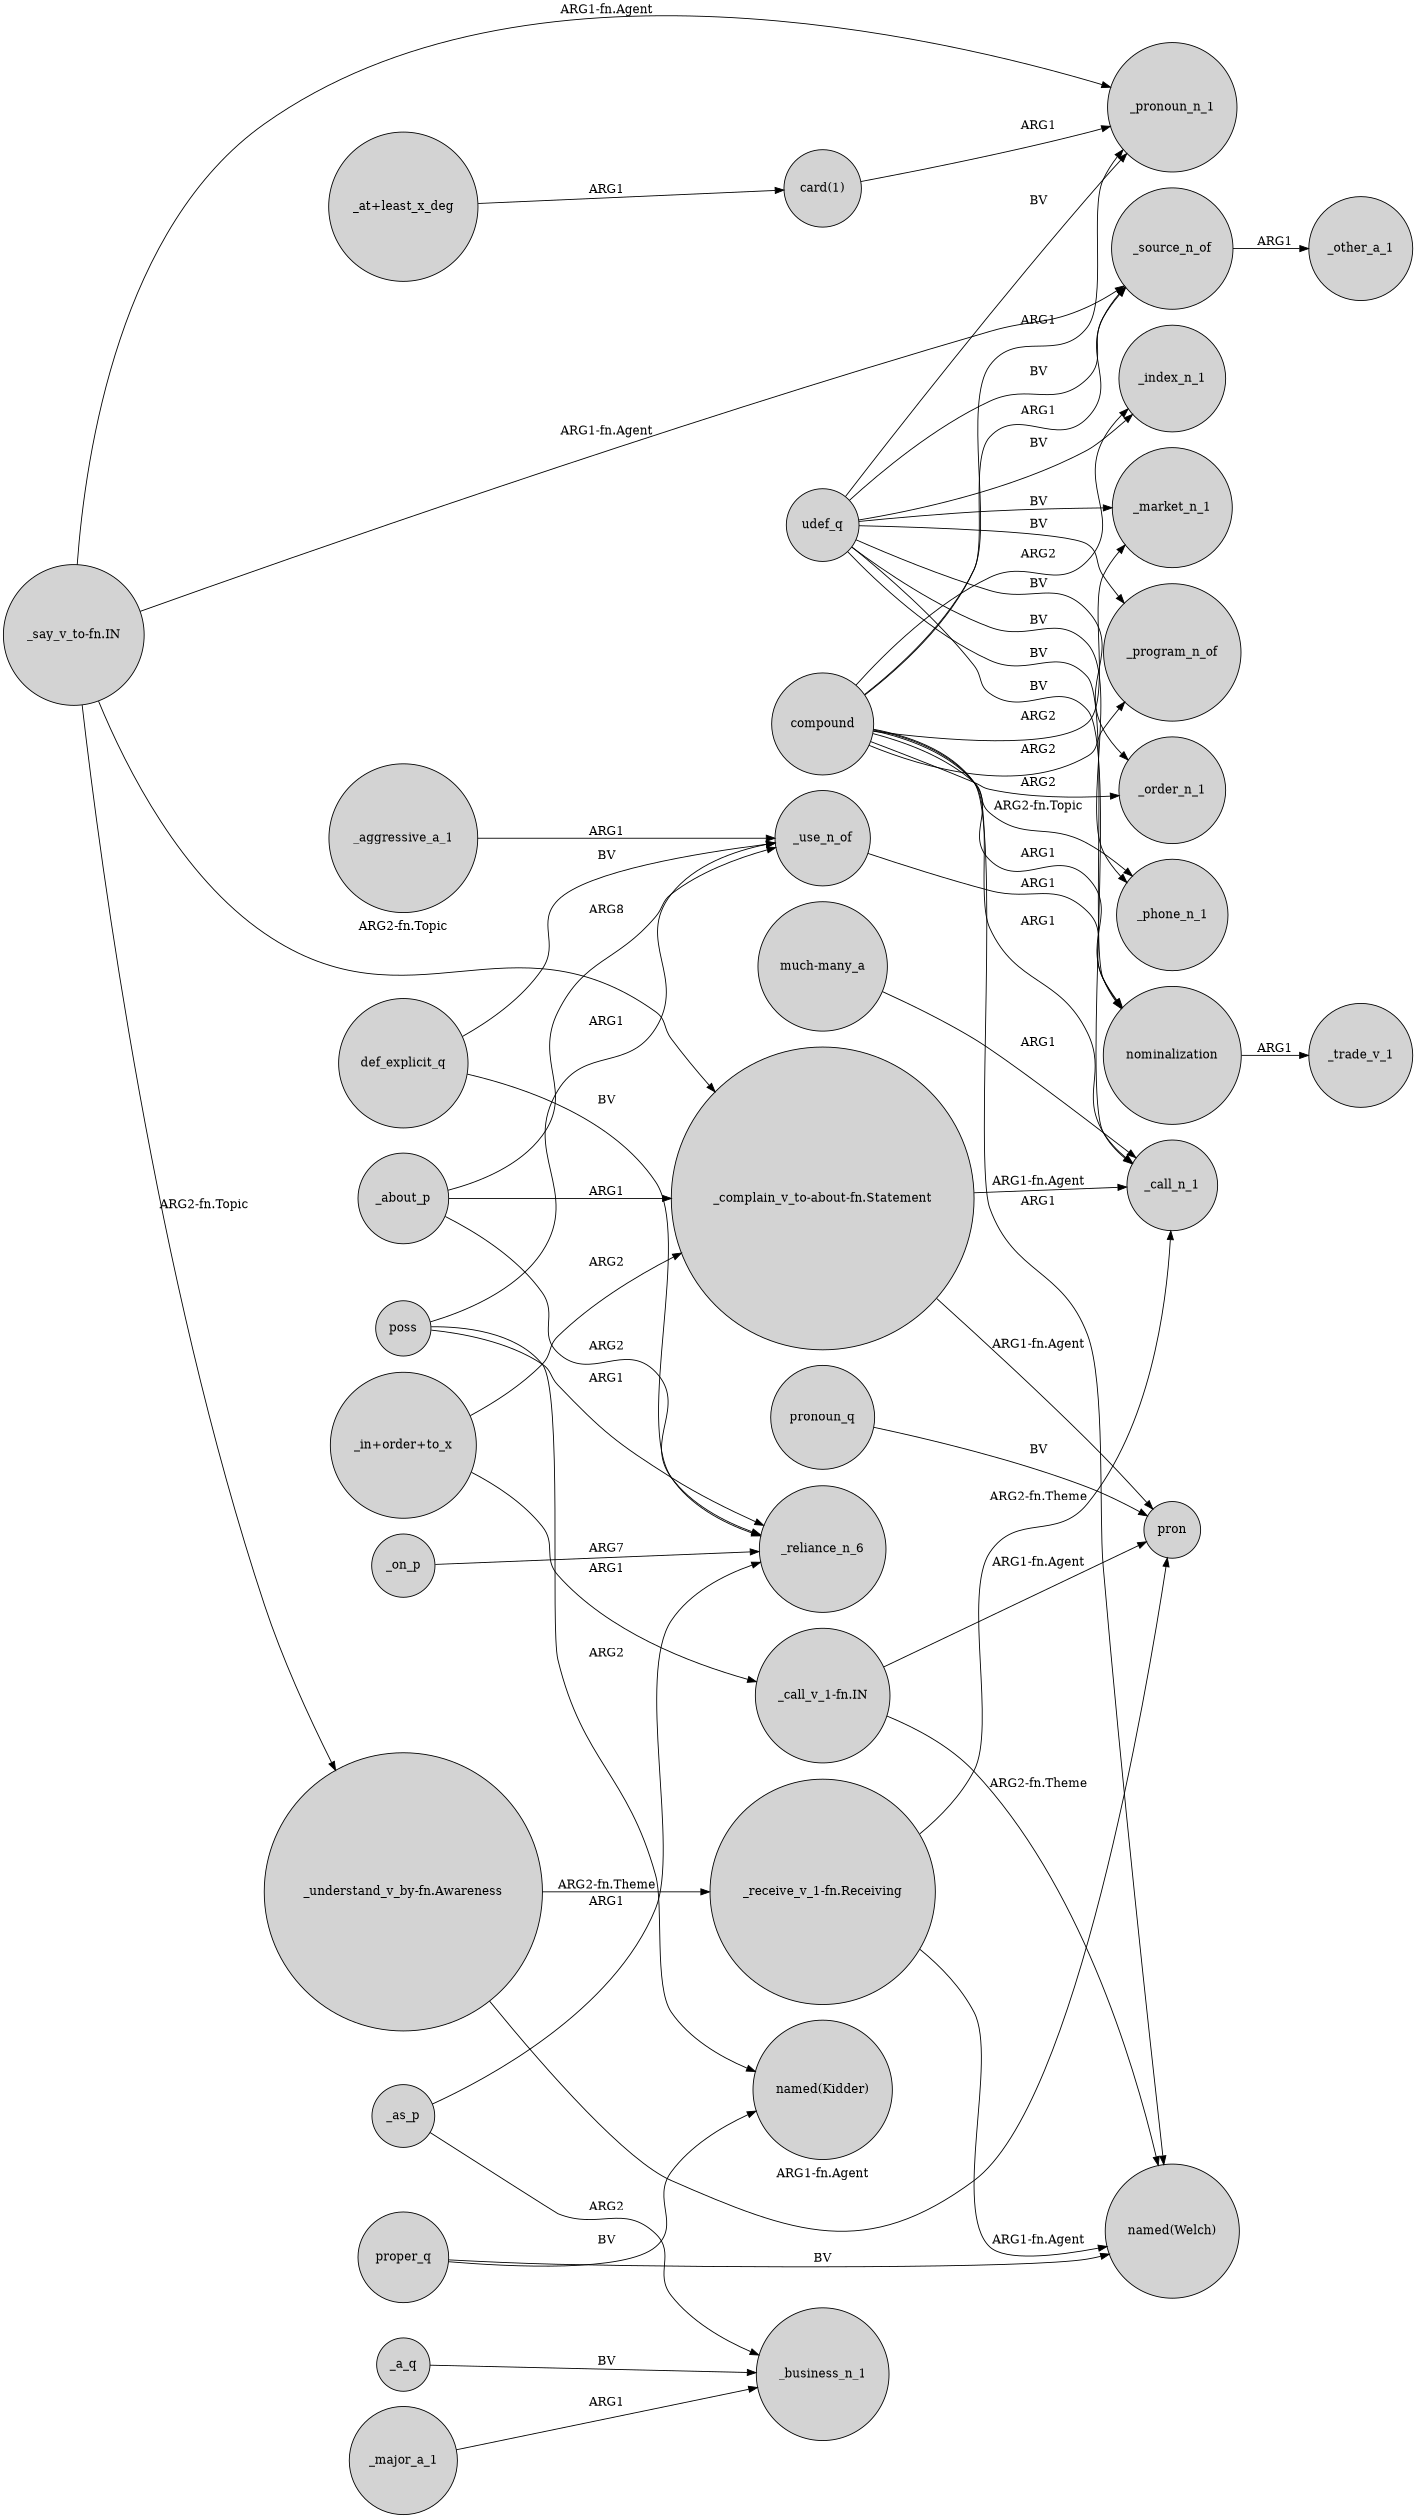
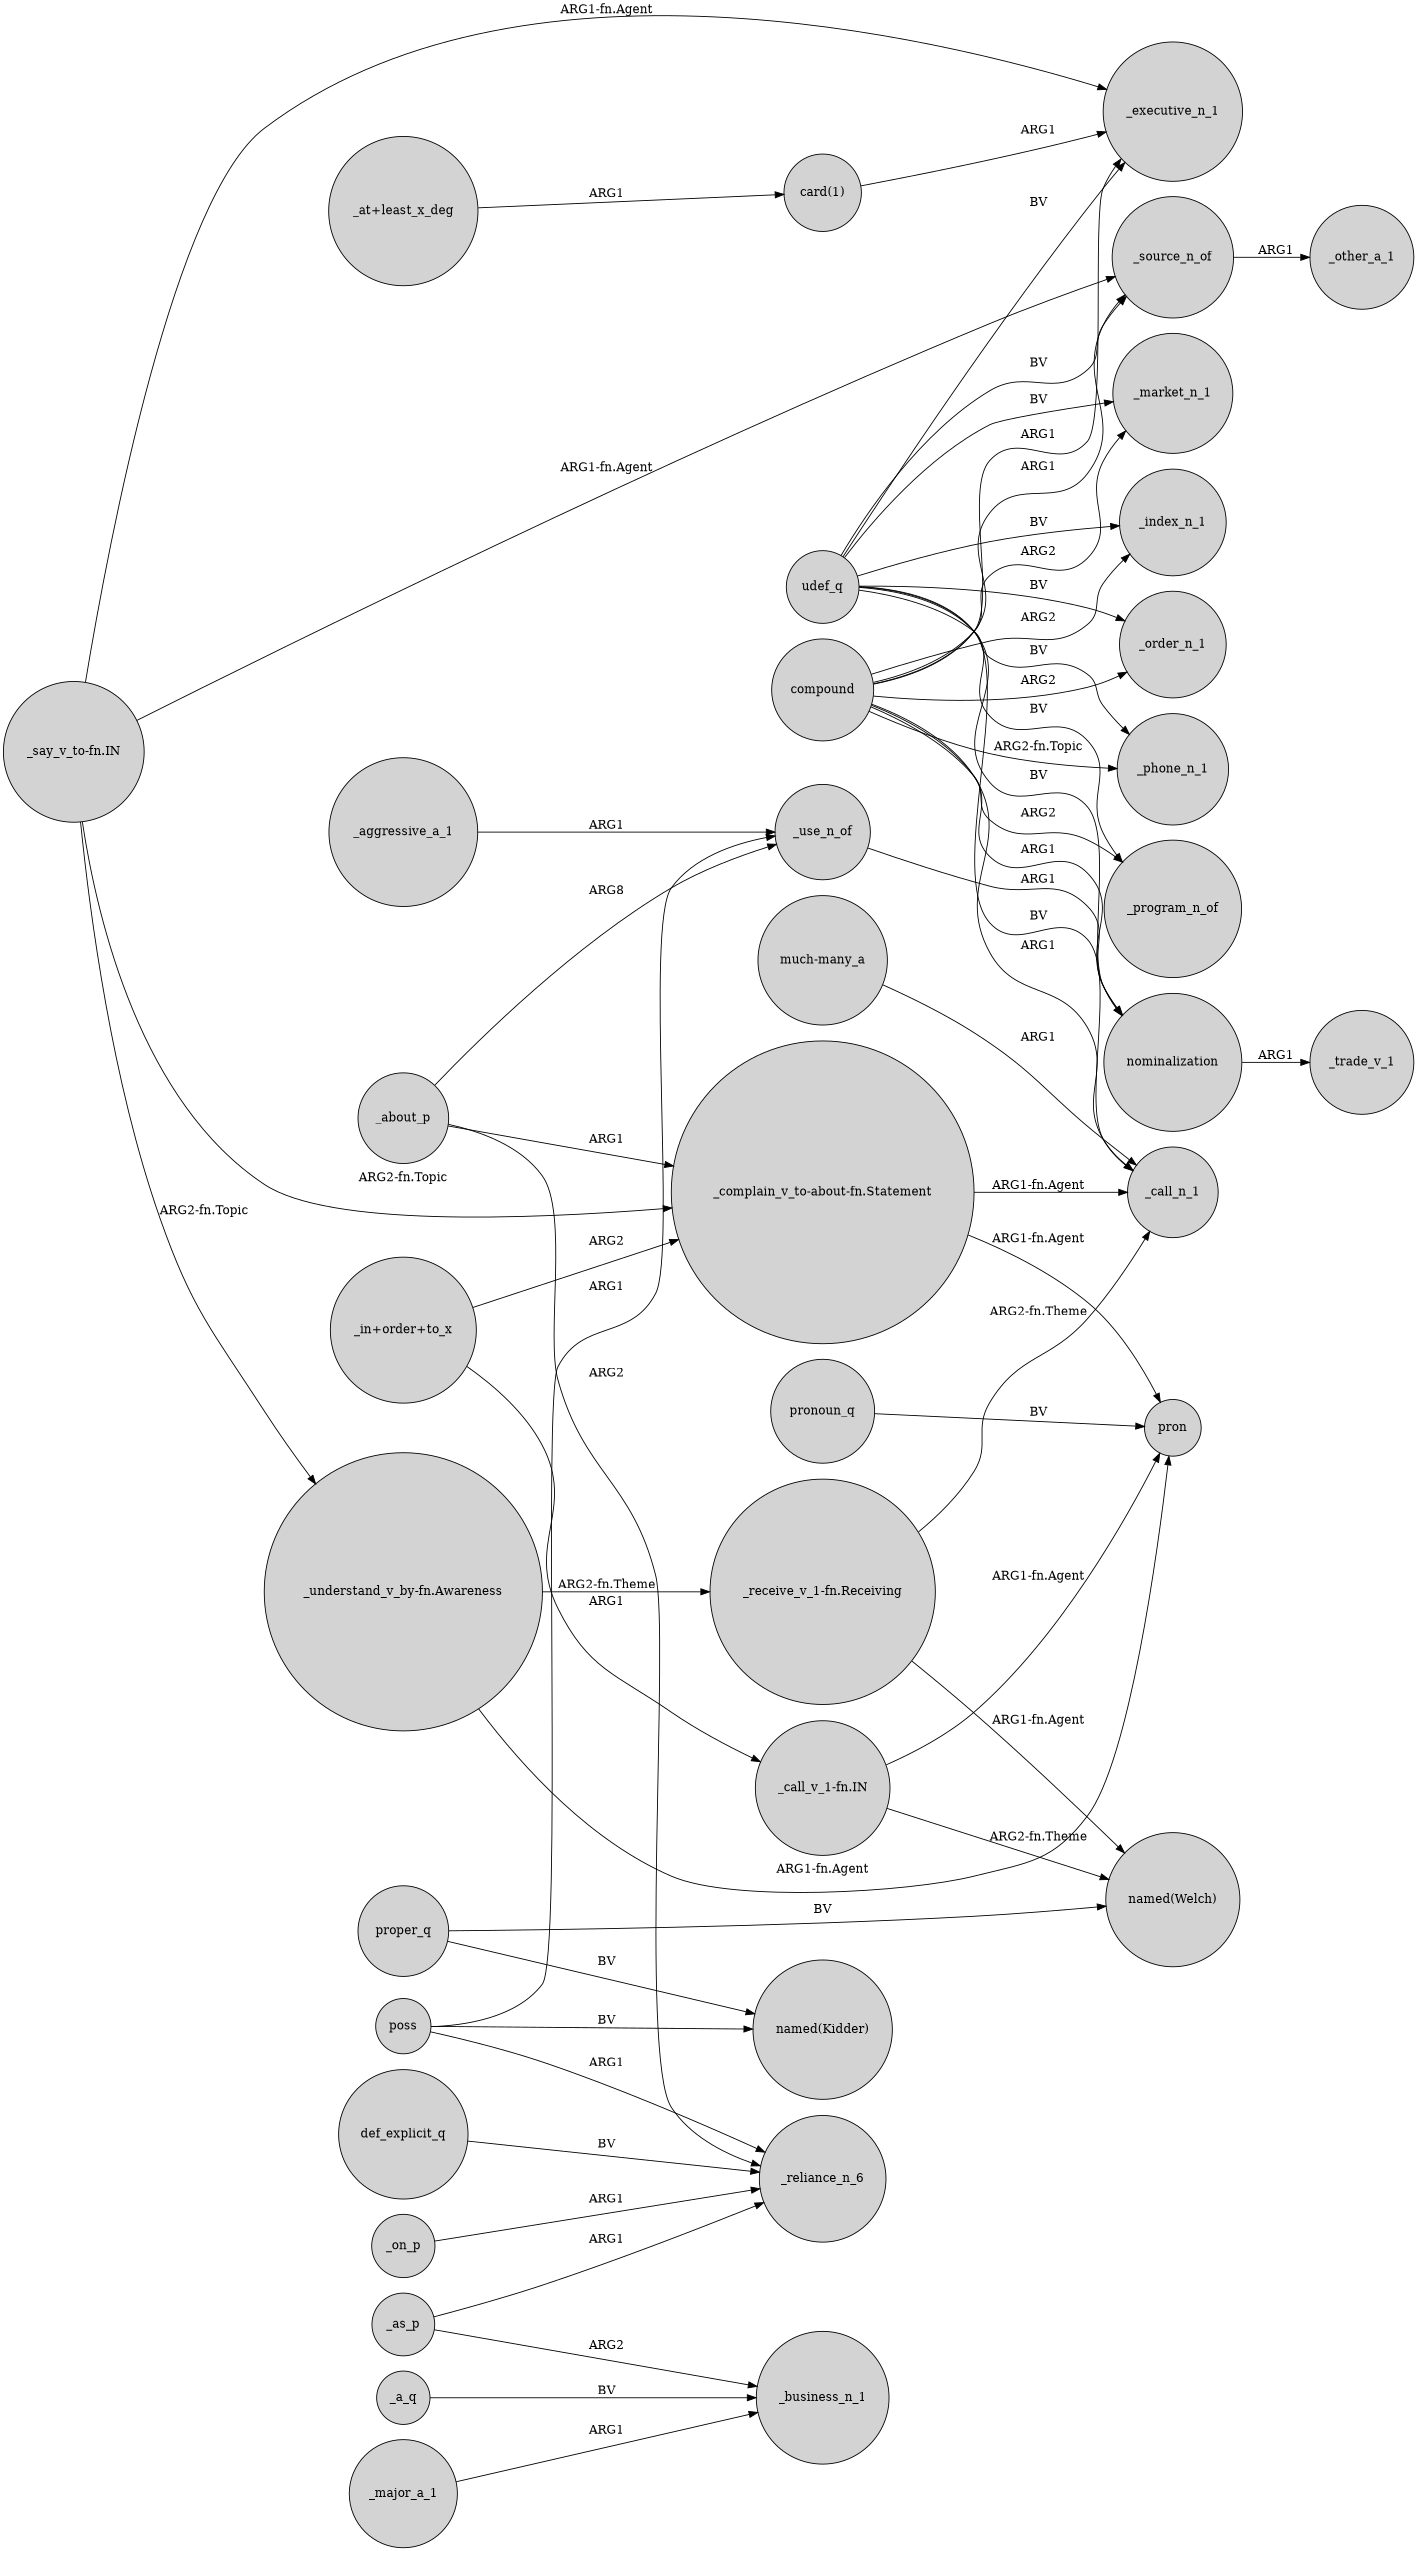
node "_pronoun_n_1": label "_pronoun_n_1" -> "_executive_n_1"
edge "def_explicit_q" -> "_use_n_of": removed, label "BV"
edge "compound" -> "named(Welch)": removed, label "ARG1"
edge "_on_p" -> "_reliance_n_6": label "ARG7" -> "ARG1"
edge "poss" -> "named(Kidder)": label "ARG2" -> "BV"
